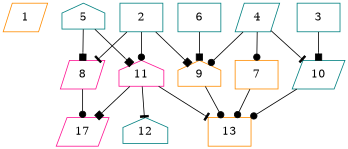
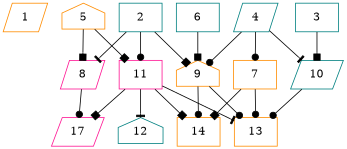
node "5": color teal -> darkorange
node "11": shape house -> box
node "14": added
